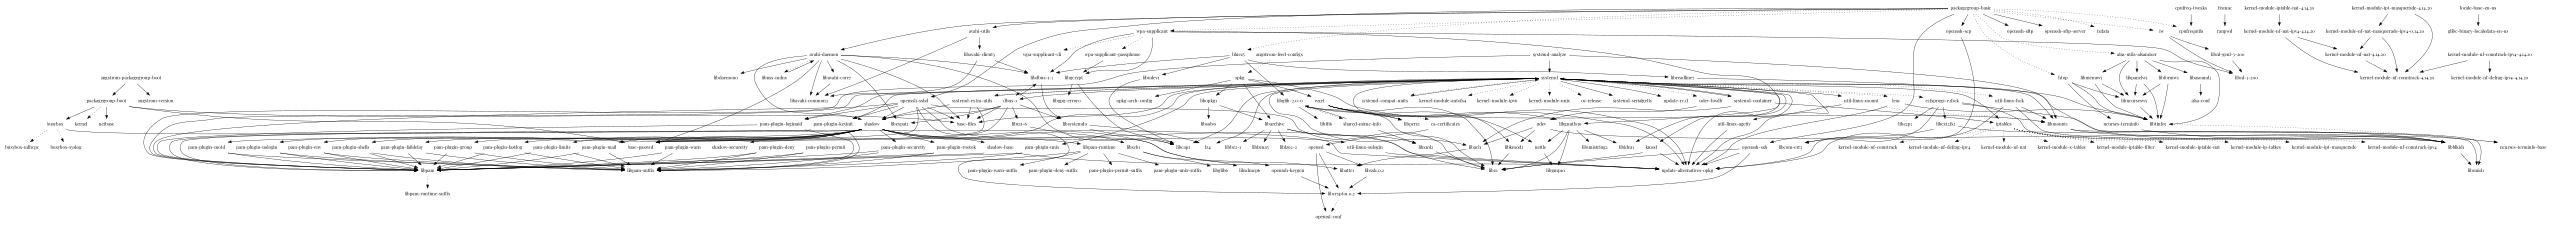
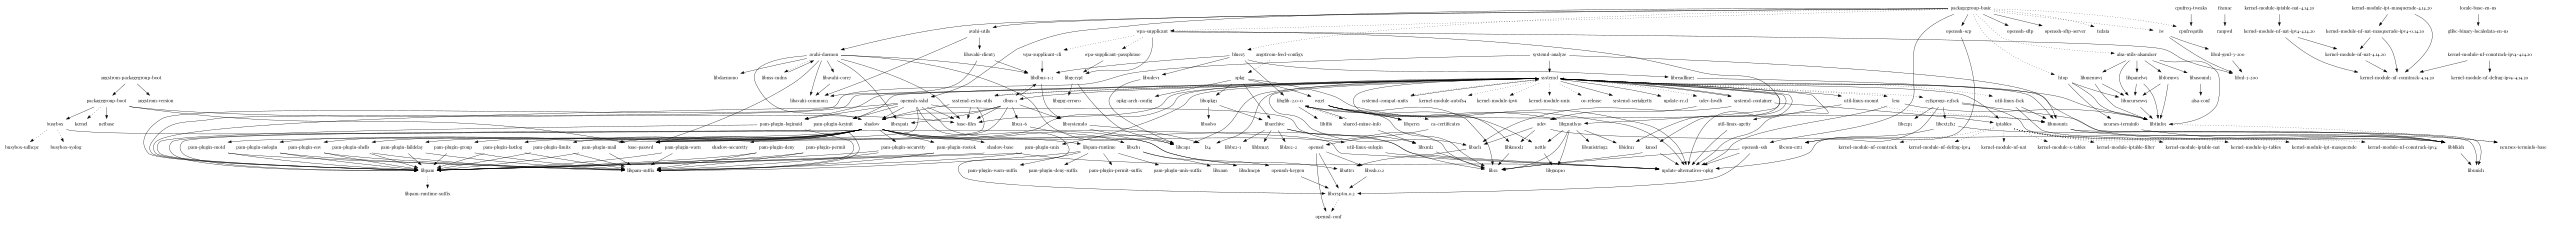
edge "wpa-supplicant" -> "libdbus-1-3": now "wpa-supplicant-cli" -> "libdbus-1-3"
edge "util-linux-fsck" -> "update-alternatives-opkg": removed
node "libglib6": label "libglib6" -> "libxau6"
